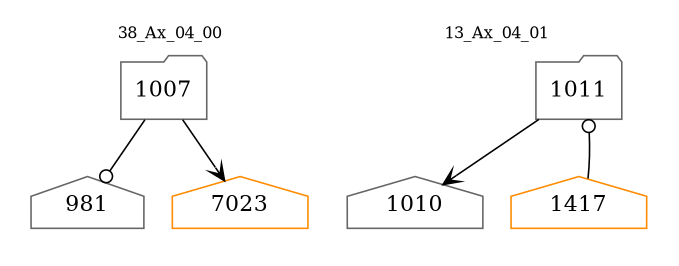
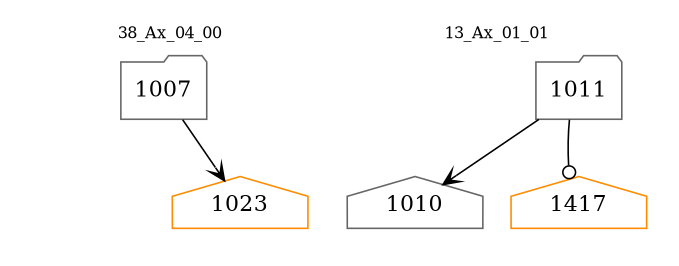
cluster "13_Ax_04_01": label "13_Ax_04_01" -> "13_Ax_01_01"
edge "1417" -> "1011": reversed
node "981": removed
node "7023": label "7023" -> "1023"
